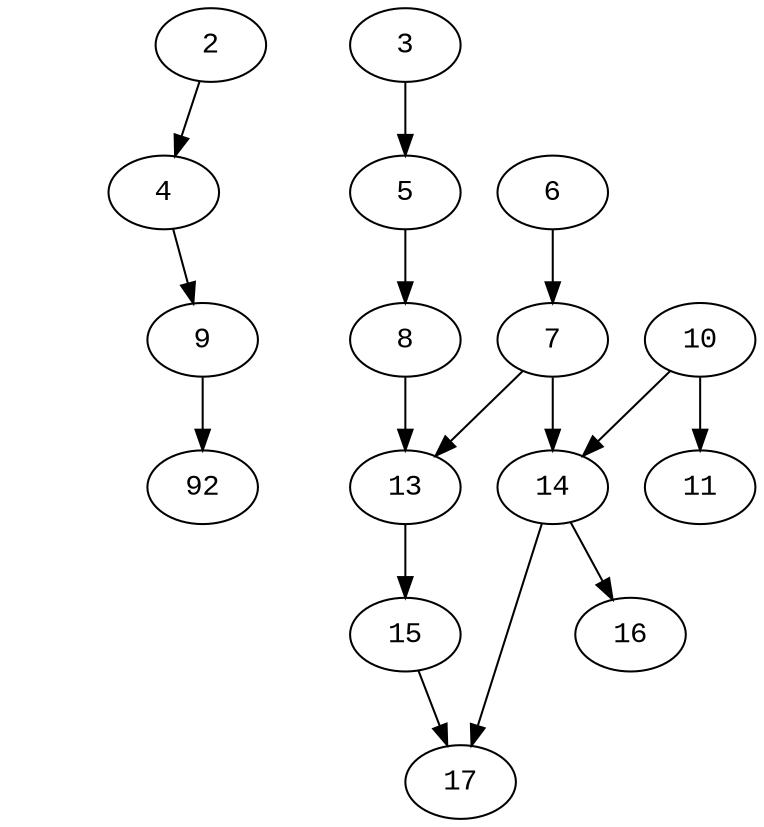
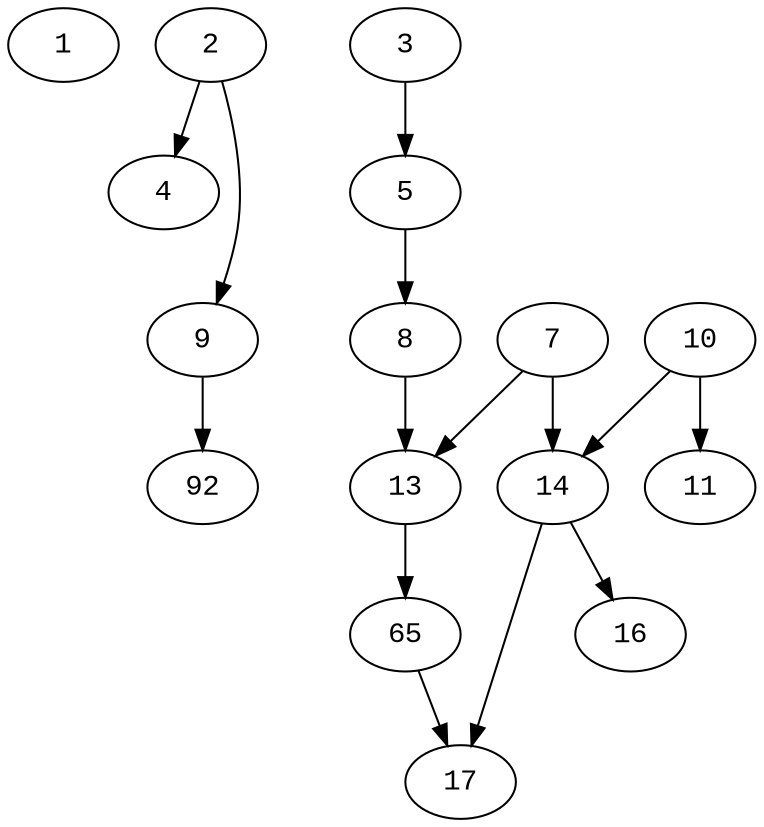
node "1": added
node "6": removed
edge "4" -> "9": now "2" -> "9"
node "15": label "15" -> "65"
